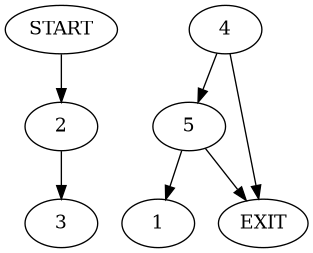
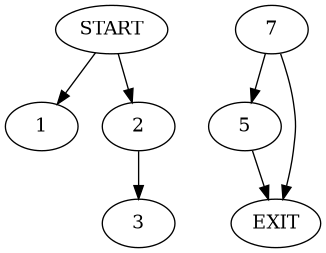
node "4": label "4" -> "7"
edge "5" -> "1": now "START" -> "1"
